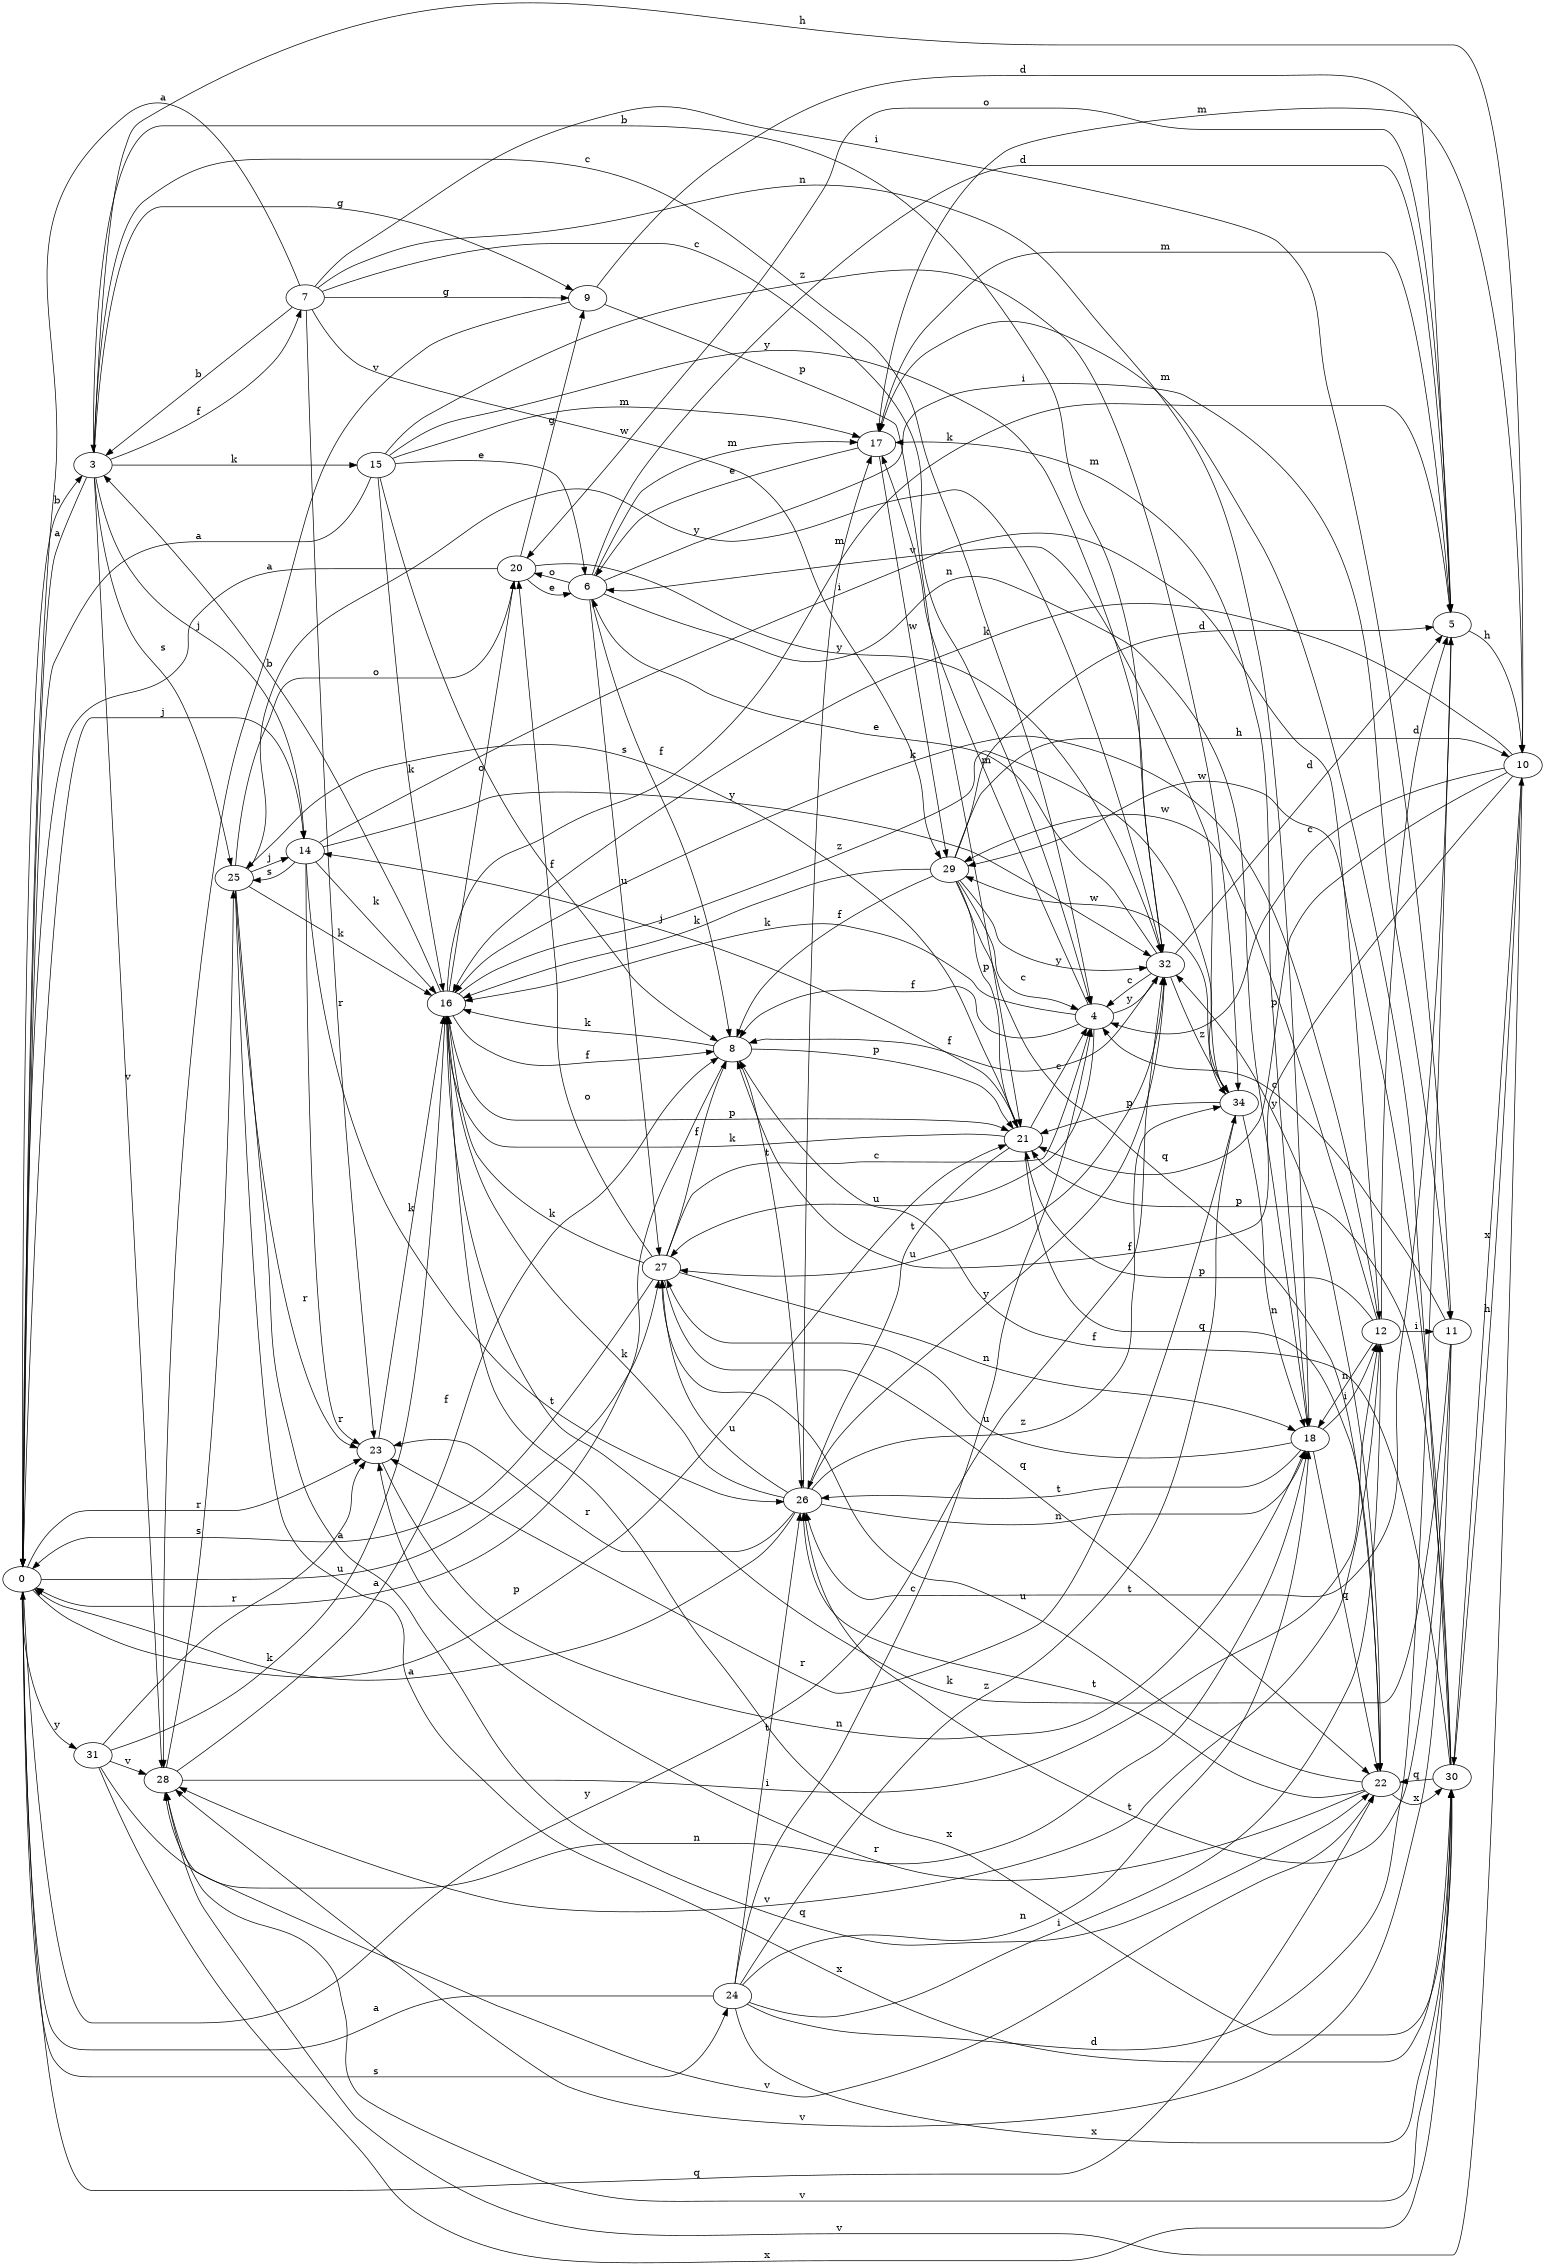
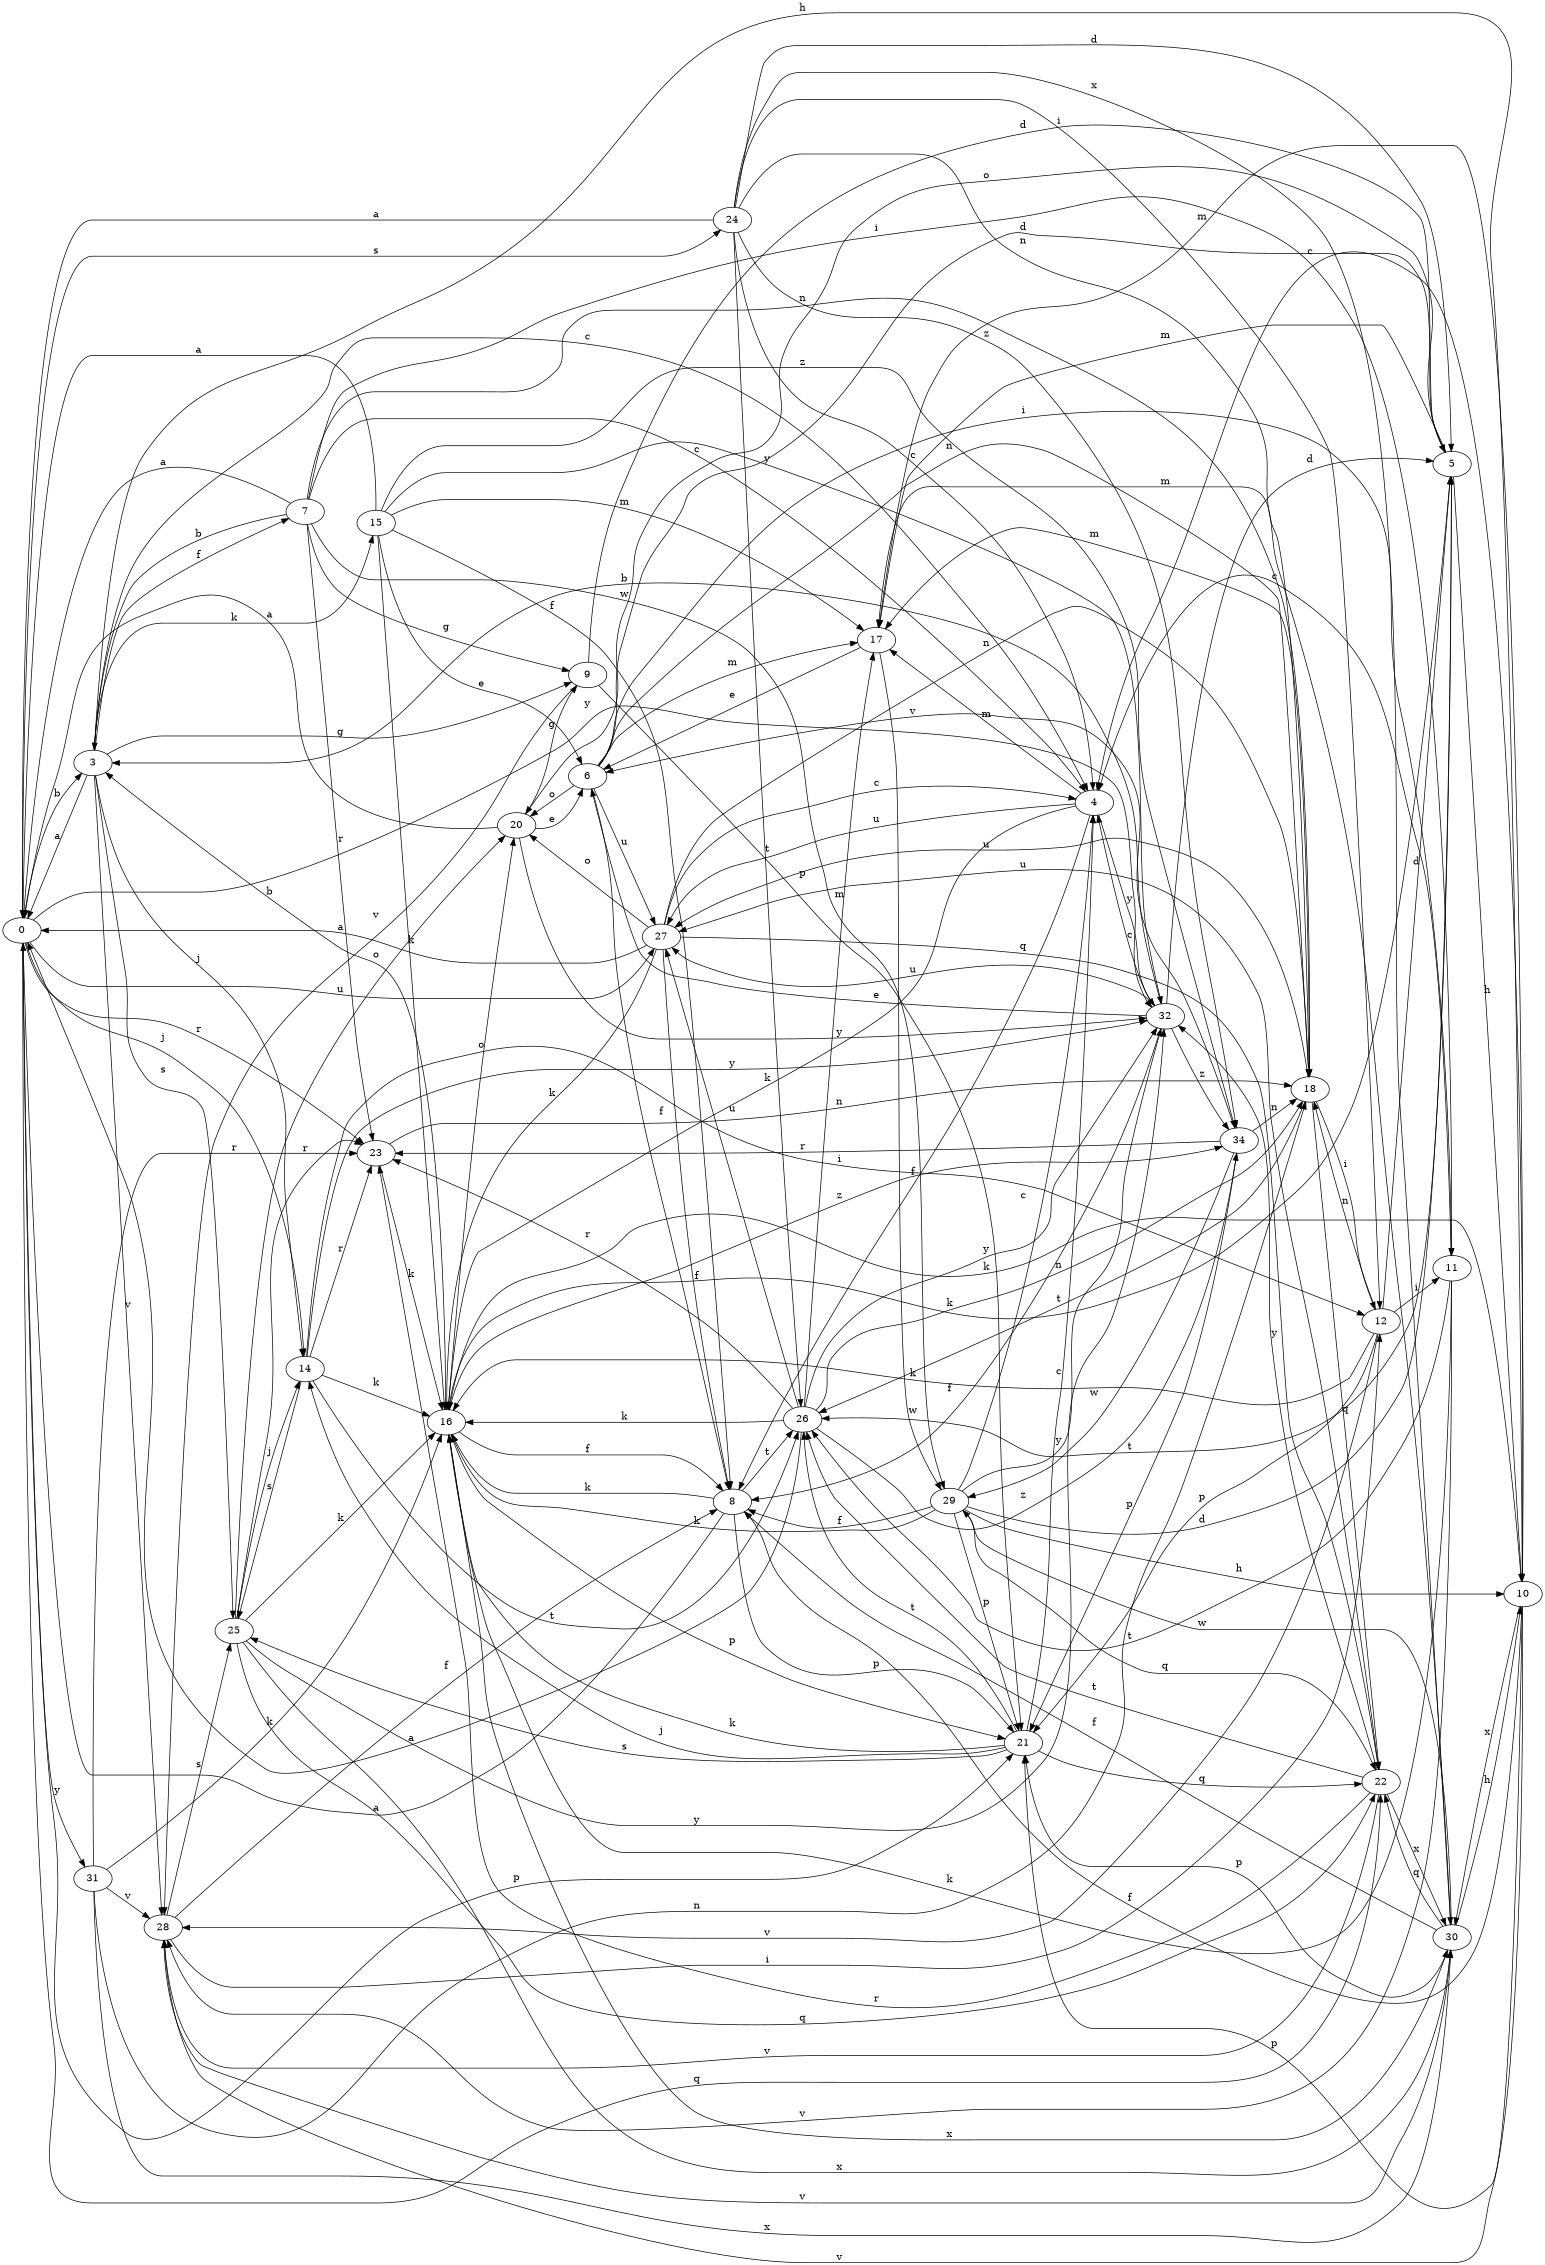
edge "16" -> "5": reversed
edge "12" -> "29": removed, label "w"
